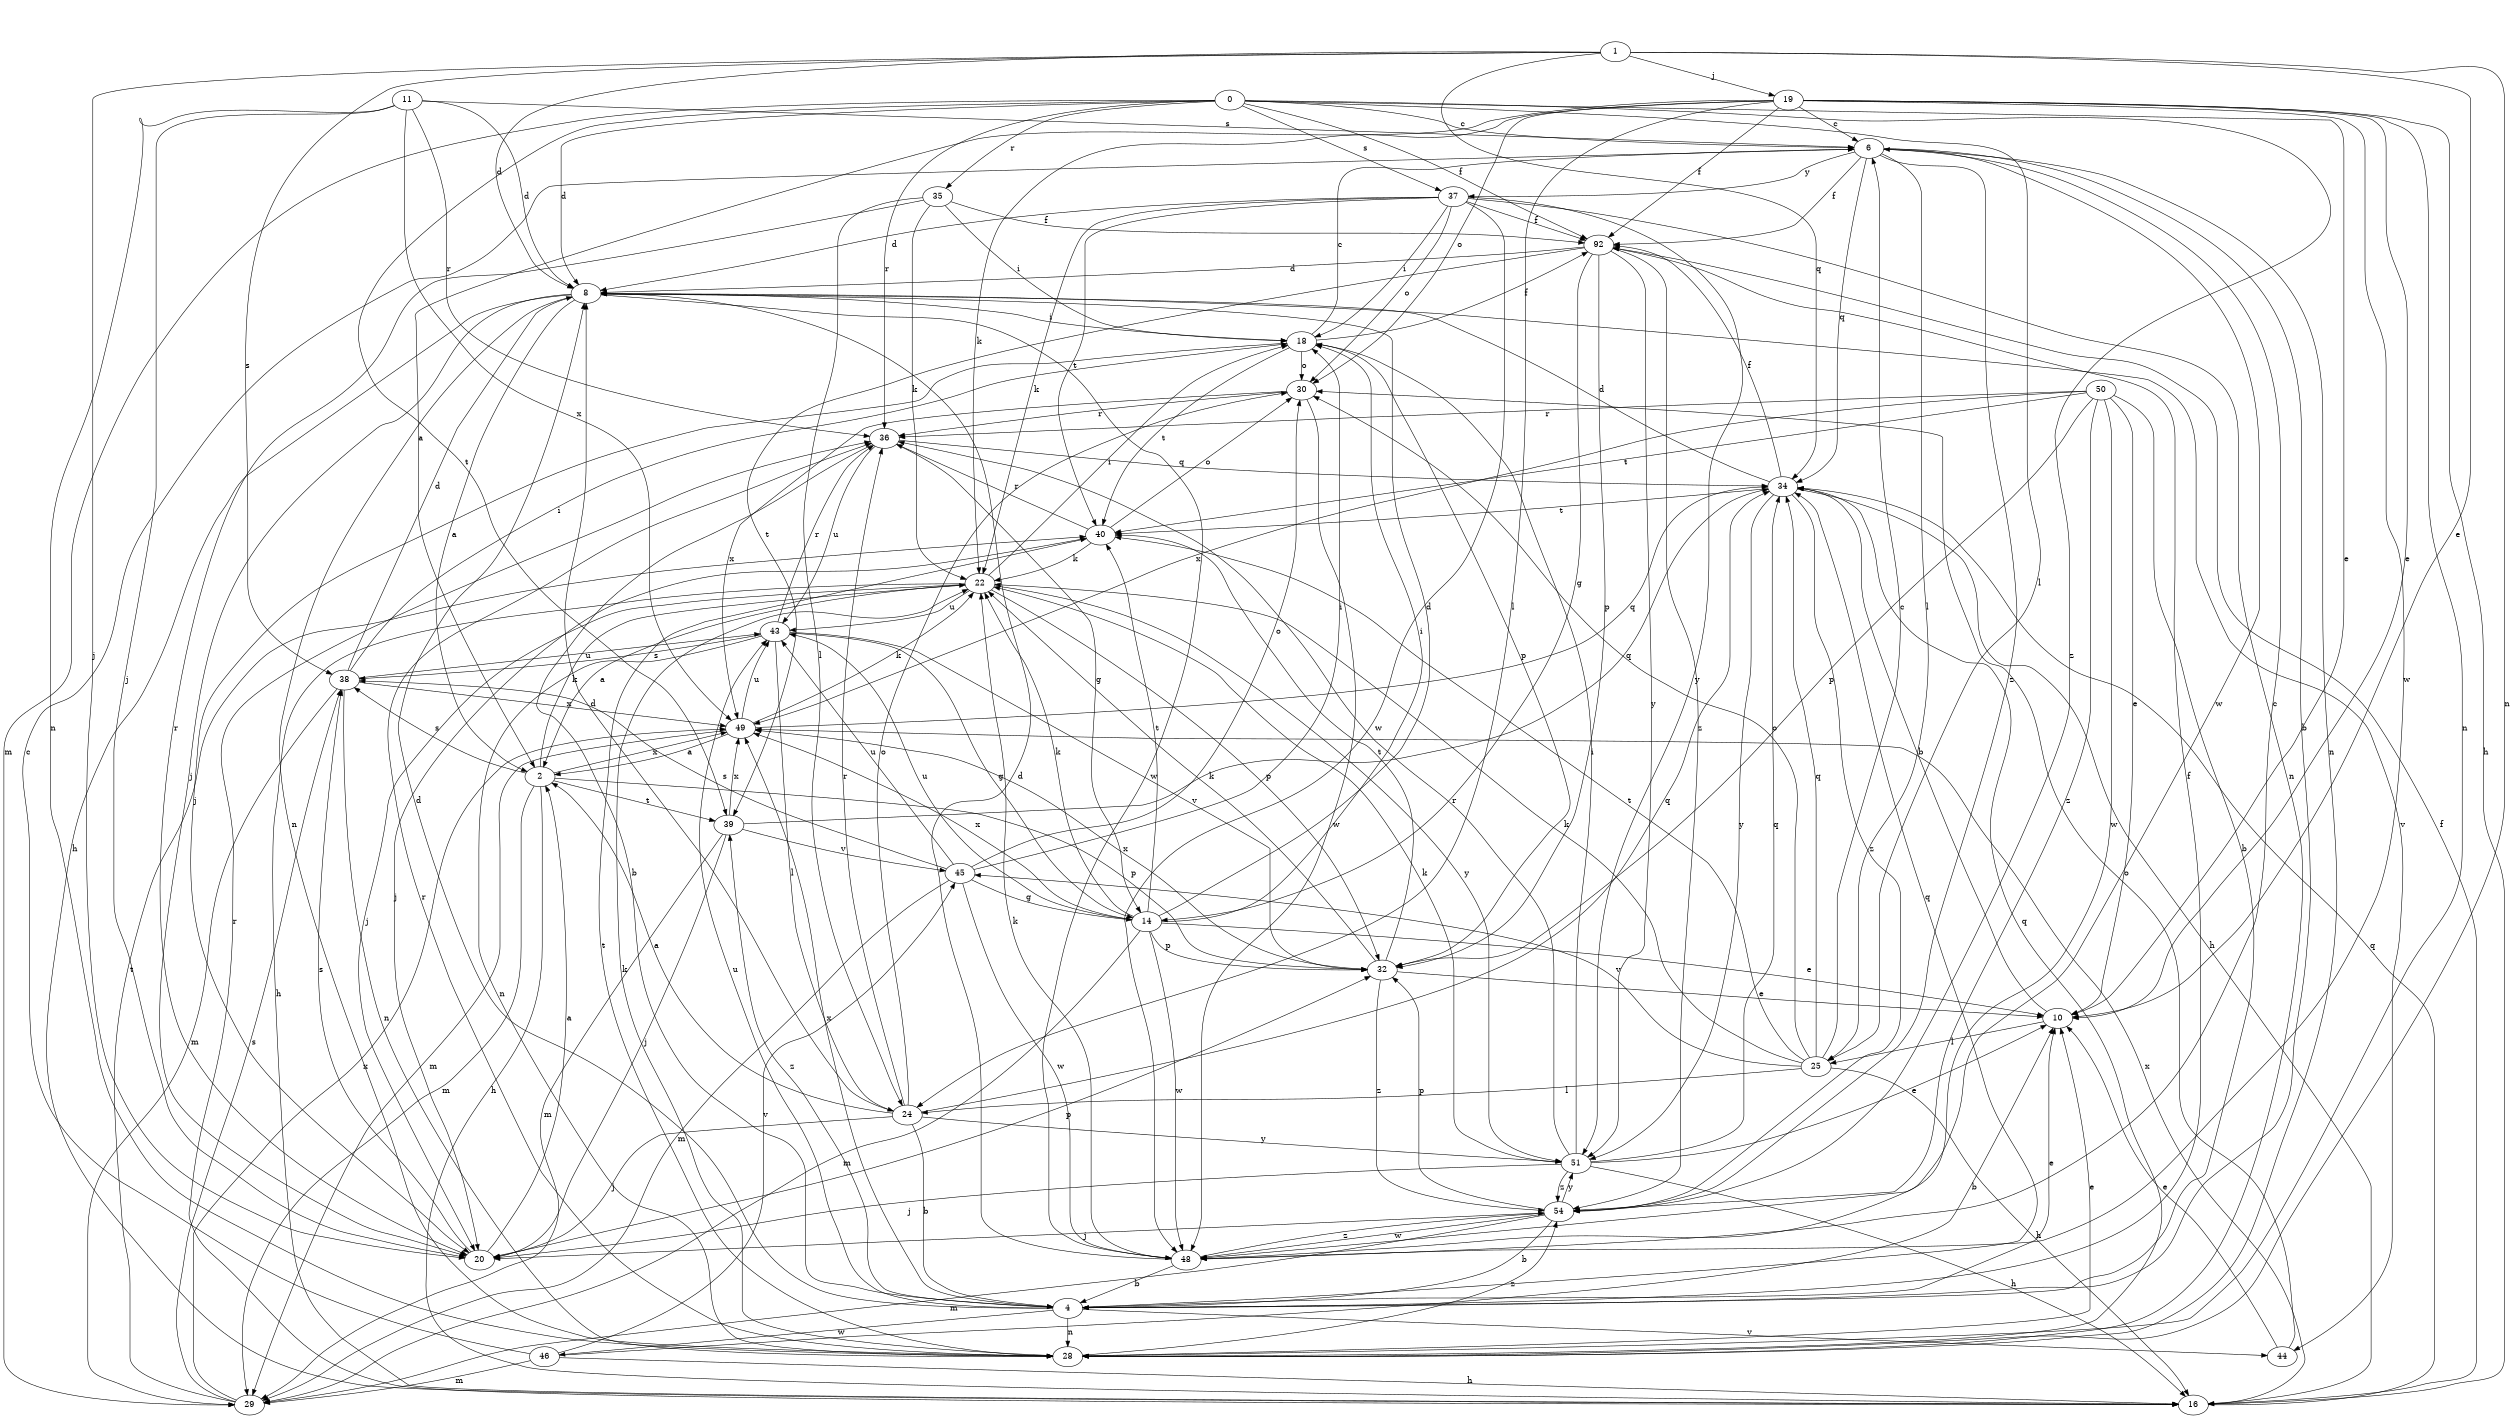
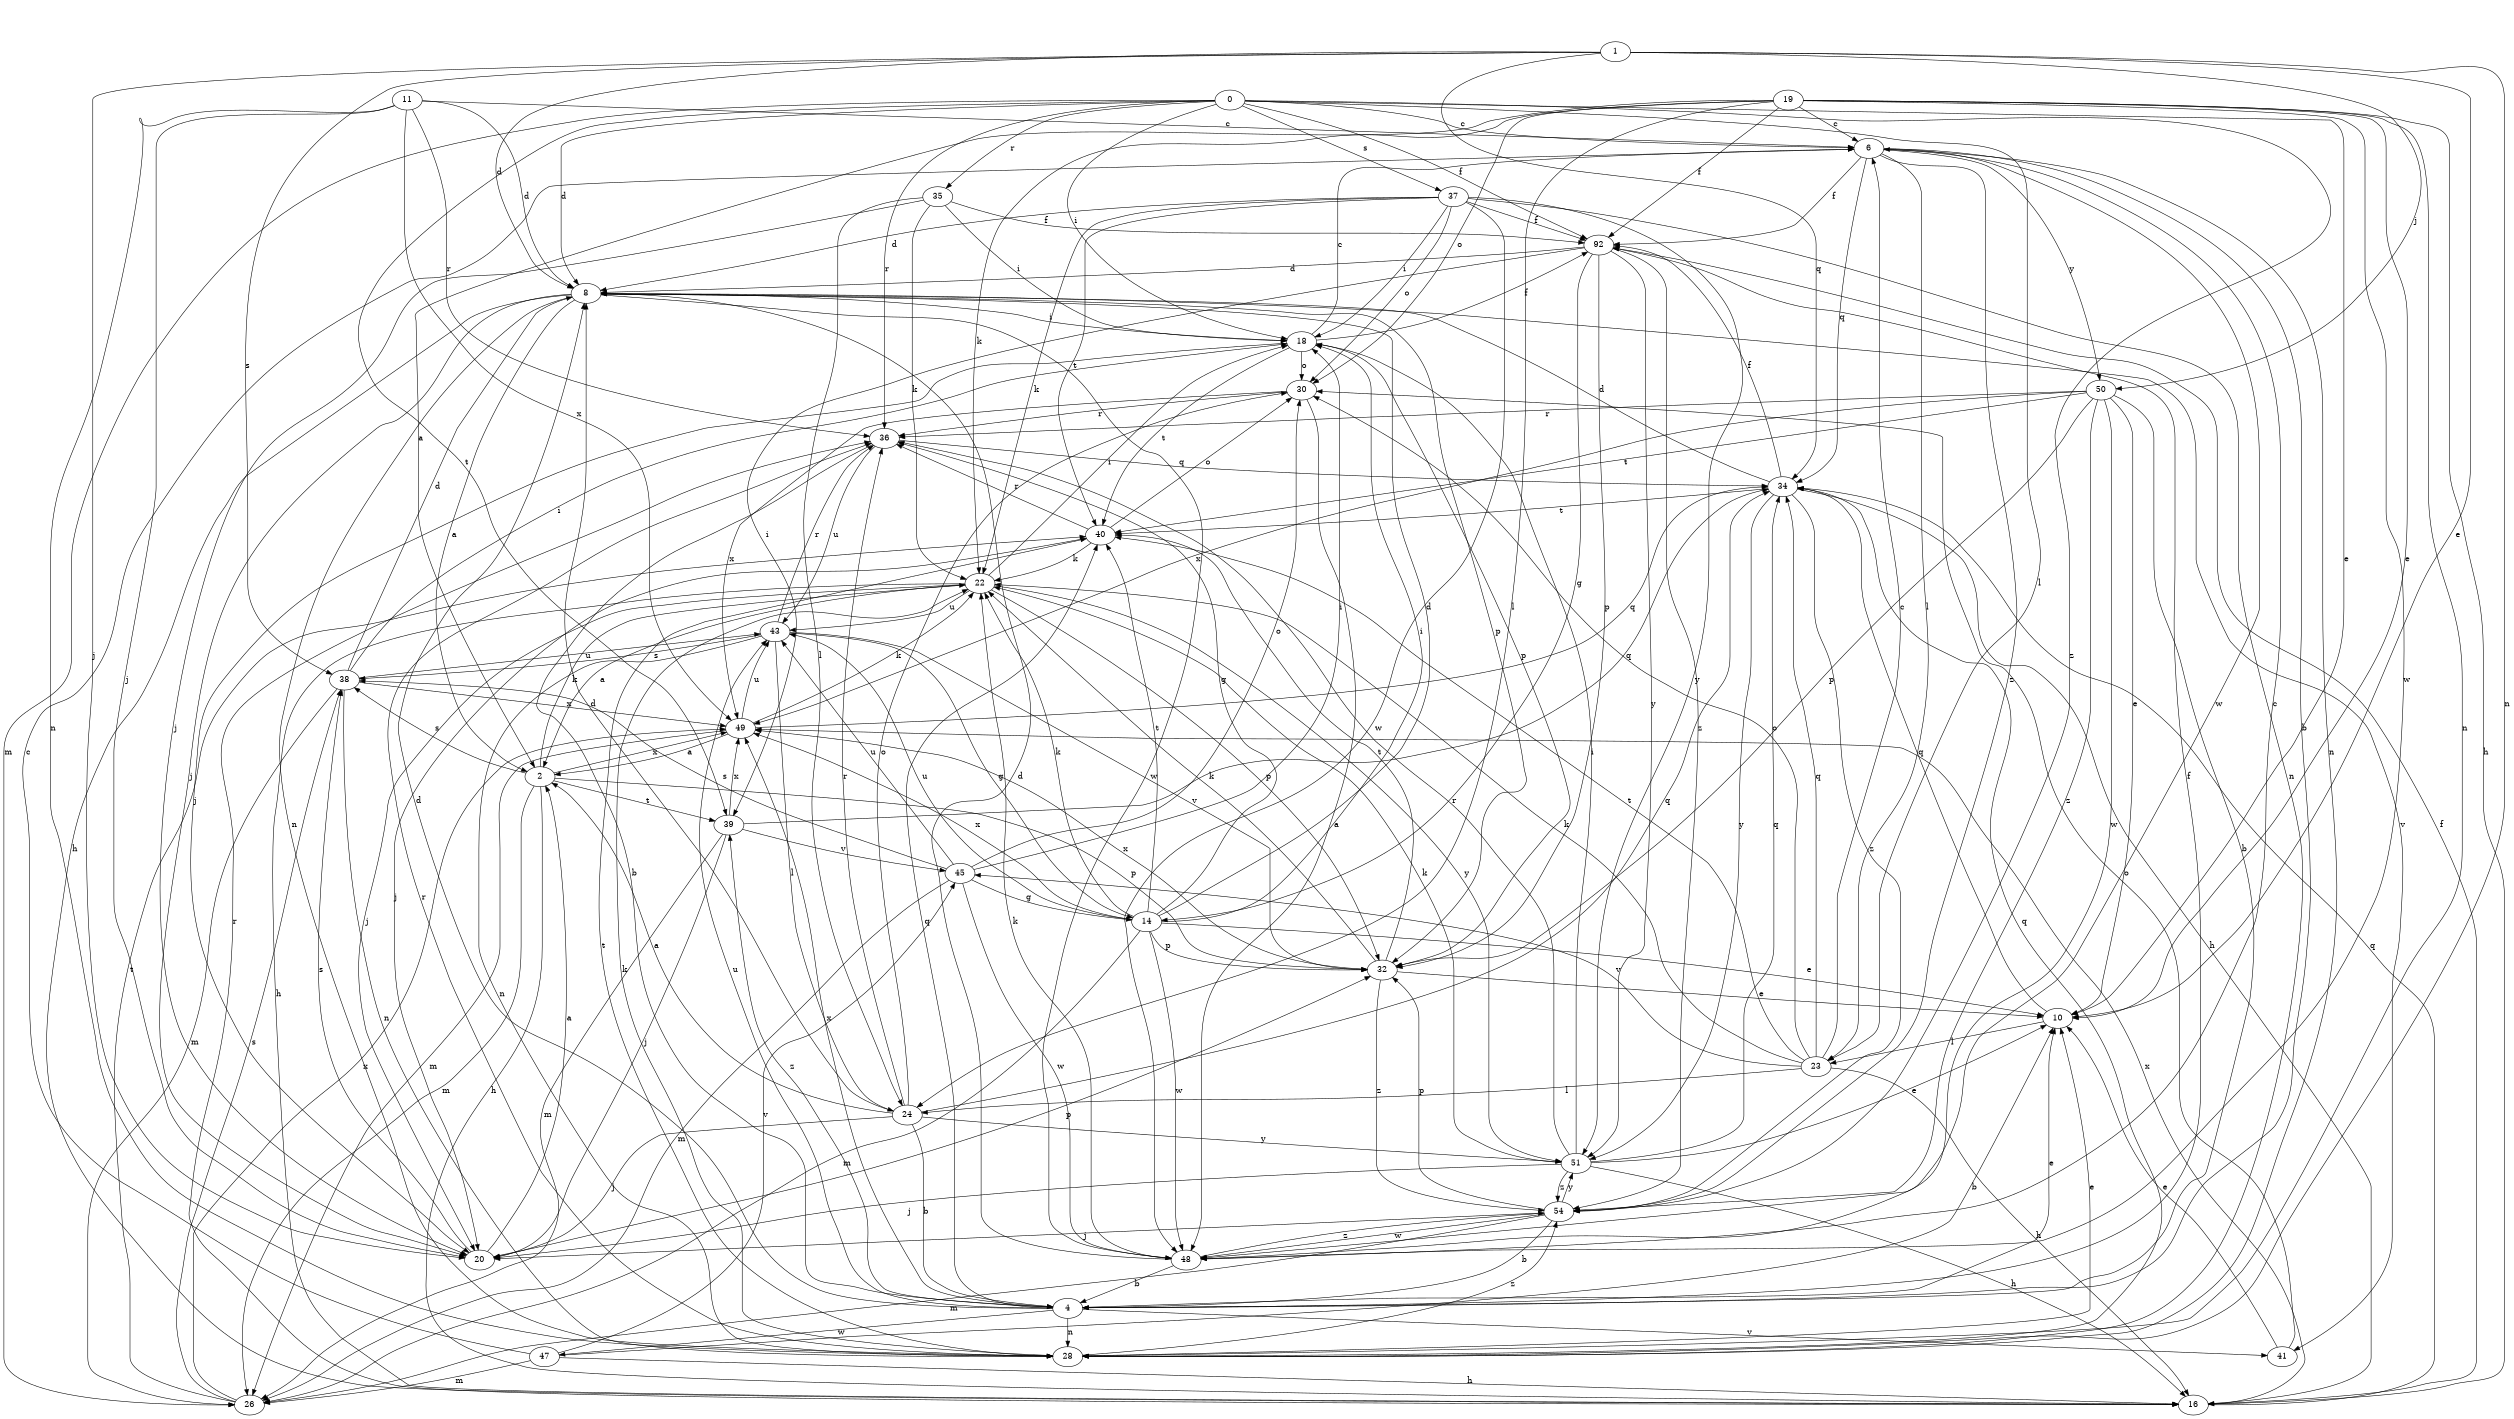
edge "1" -> "19": now "1" -> "50"
edge "11" -> "6": label "s" -> "c"
edge "6" -> "37": now "6" -> "50"
edge "0" -> "18": added, label "i"
edge "8" -> "32": added, label "p"
edge "92" -> "39": label "t" -> "i"
edge "36" -> "14": reversed
edge "35" -> "20": label "r" -> "j"
edge "10" -> "34": label "b" -> "q"
edge "30" -> "48": label "w" -> "a"
node "25": label "25" -> "23"
edge "4" -> "34": now "4" -> "40"
node "46": label "46" -> "47"
node "44": label "44" -> "41"
node "29": label "29" -> "26"
